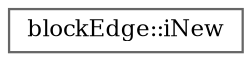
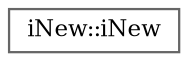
node "blockEdge::iNew": label "blockEdge::iNew" -> "iNew::iNew"
